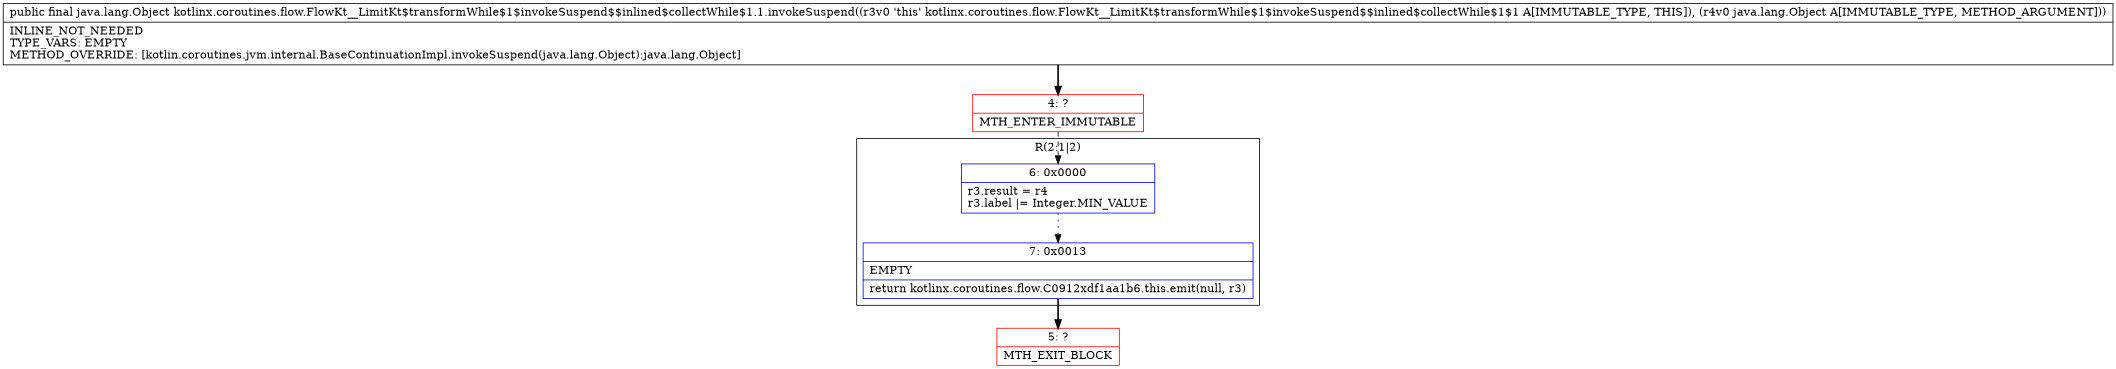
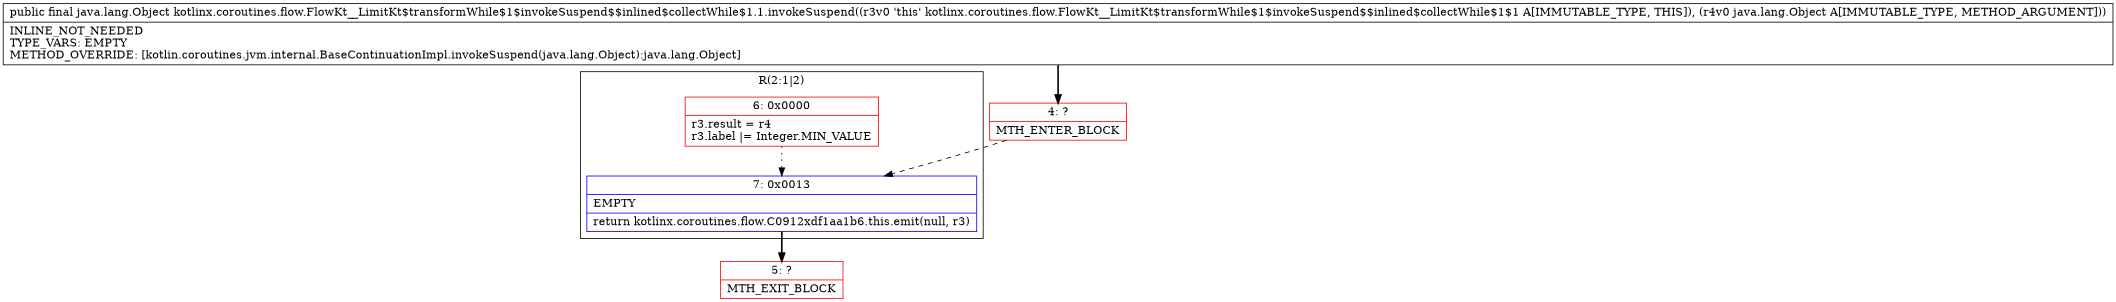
node "4: ?": text "MTH_ENTER_IMMUTABLE" -> "MTH_ENTER_BLOCK"
edge "4: ?" -> "6: 0x0000": now "4: ?" -> "7: 0x0013"
node "6: 0x0000": color blue -> red
